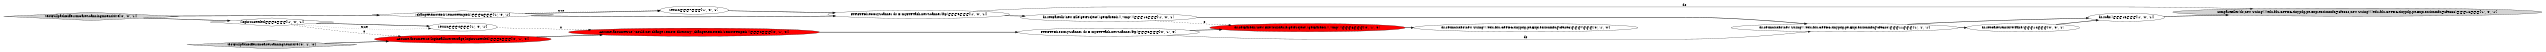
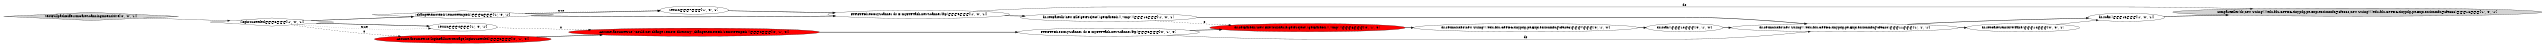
edge "testFullpathDiffersInCaseScanningInsensitive['0', '0', '1']" -> "!changeRemoteDir(remoteTmpDir)@@@6@@@['1', '0', '1']": now "!loginSuceeded@@@3@@@['1', '0', '1']" -> "!changeRemoteDir(remoteTmpDir)@@@6@@@['1', '0', '1']"
edge "testFullpathDiffersInCaseScanningInsensitive['0', '0', '1']" -> "!loginSuceeded@@@3@@@['1', '0', '1']": style bold -> solid
edge "ds.setCaseSensitive(false)@@@14@@@['0', '0', '1']" -> "ds.scan()@@@15@@@['1', '0', '1']": style bold -> solid
node "ds.scan()@@@10@@@['0', '1', '0']": added
node "testFullpathDiffersInCaseScanningSensitive['0', '1', '0']": removed
